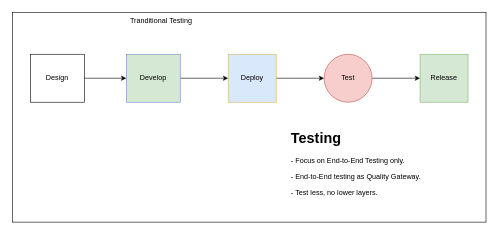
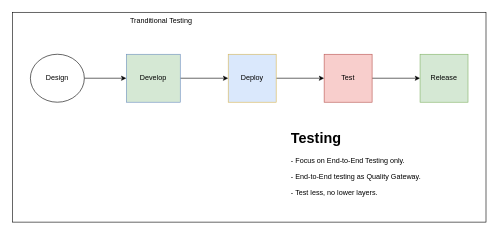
node "Design": shape rectangle -> ellipse
node "Test": shape ellipse -> rectangle
